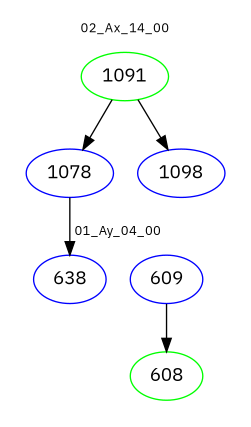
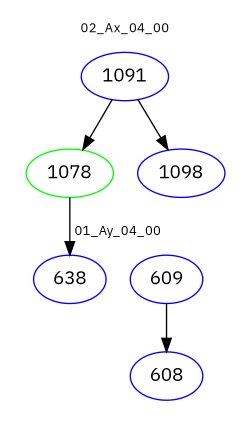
cluster "02_Ax_14_00": label "02_Ax_14_00" -> "02_Ax_04_00"
node "1091": color green -> blue
node "1078": color blue -> green
node "608": color green -> blue
